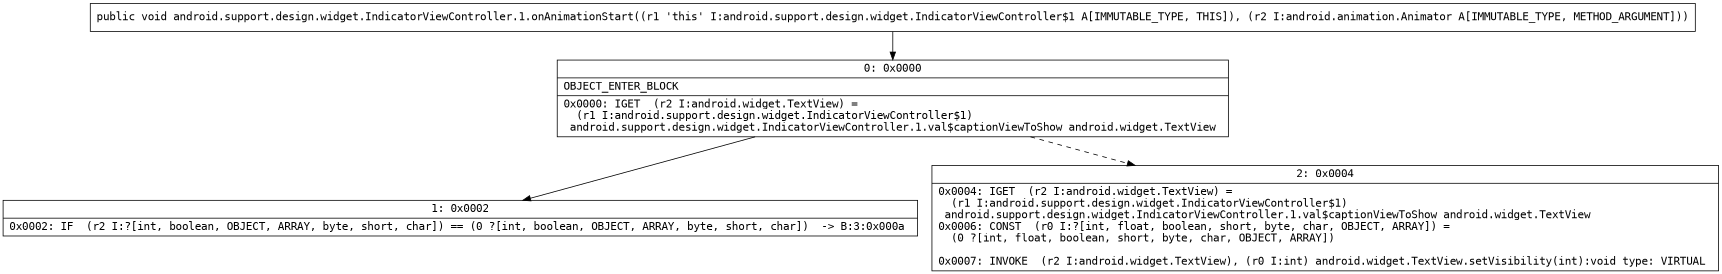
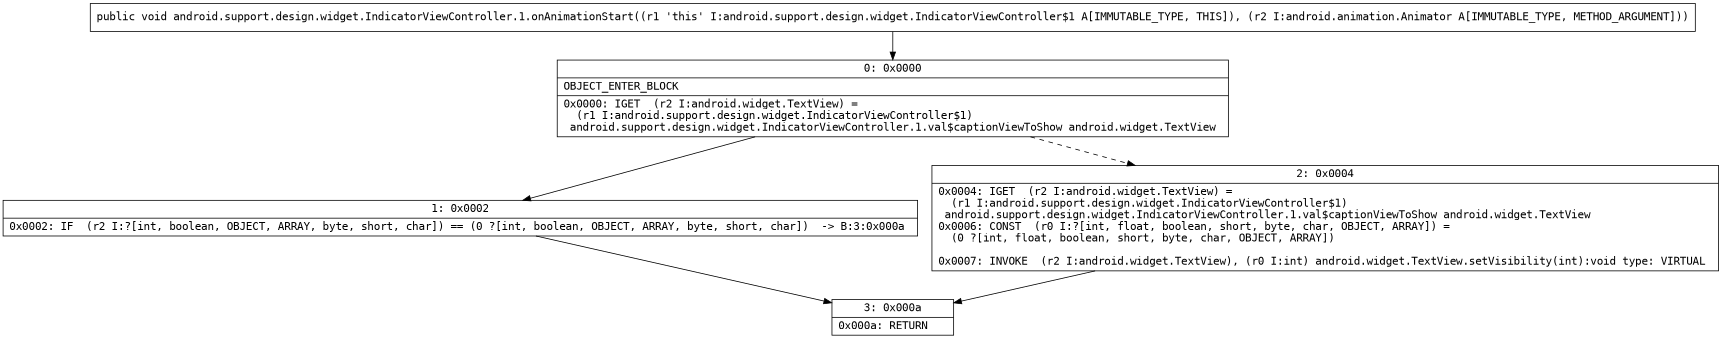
node "3: 0x000a": added
